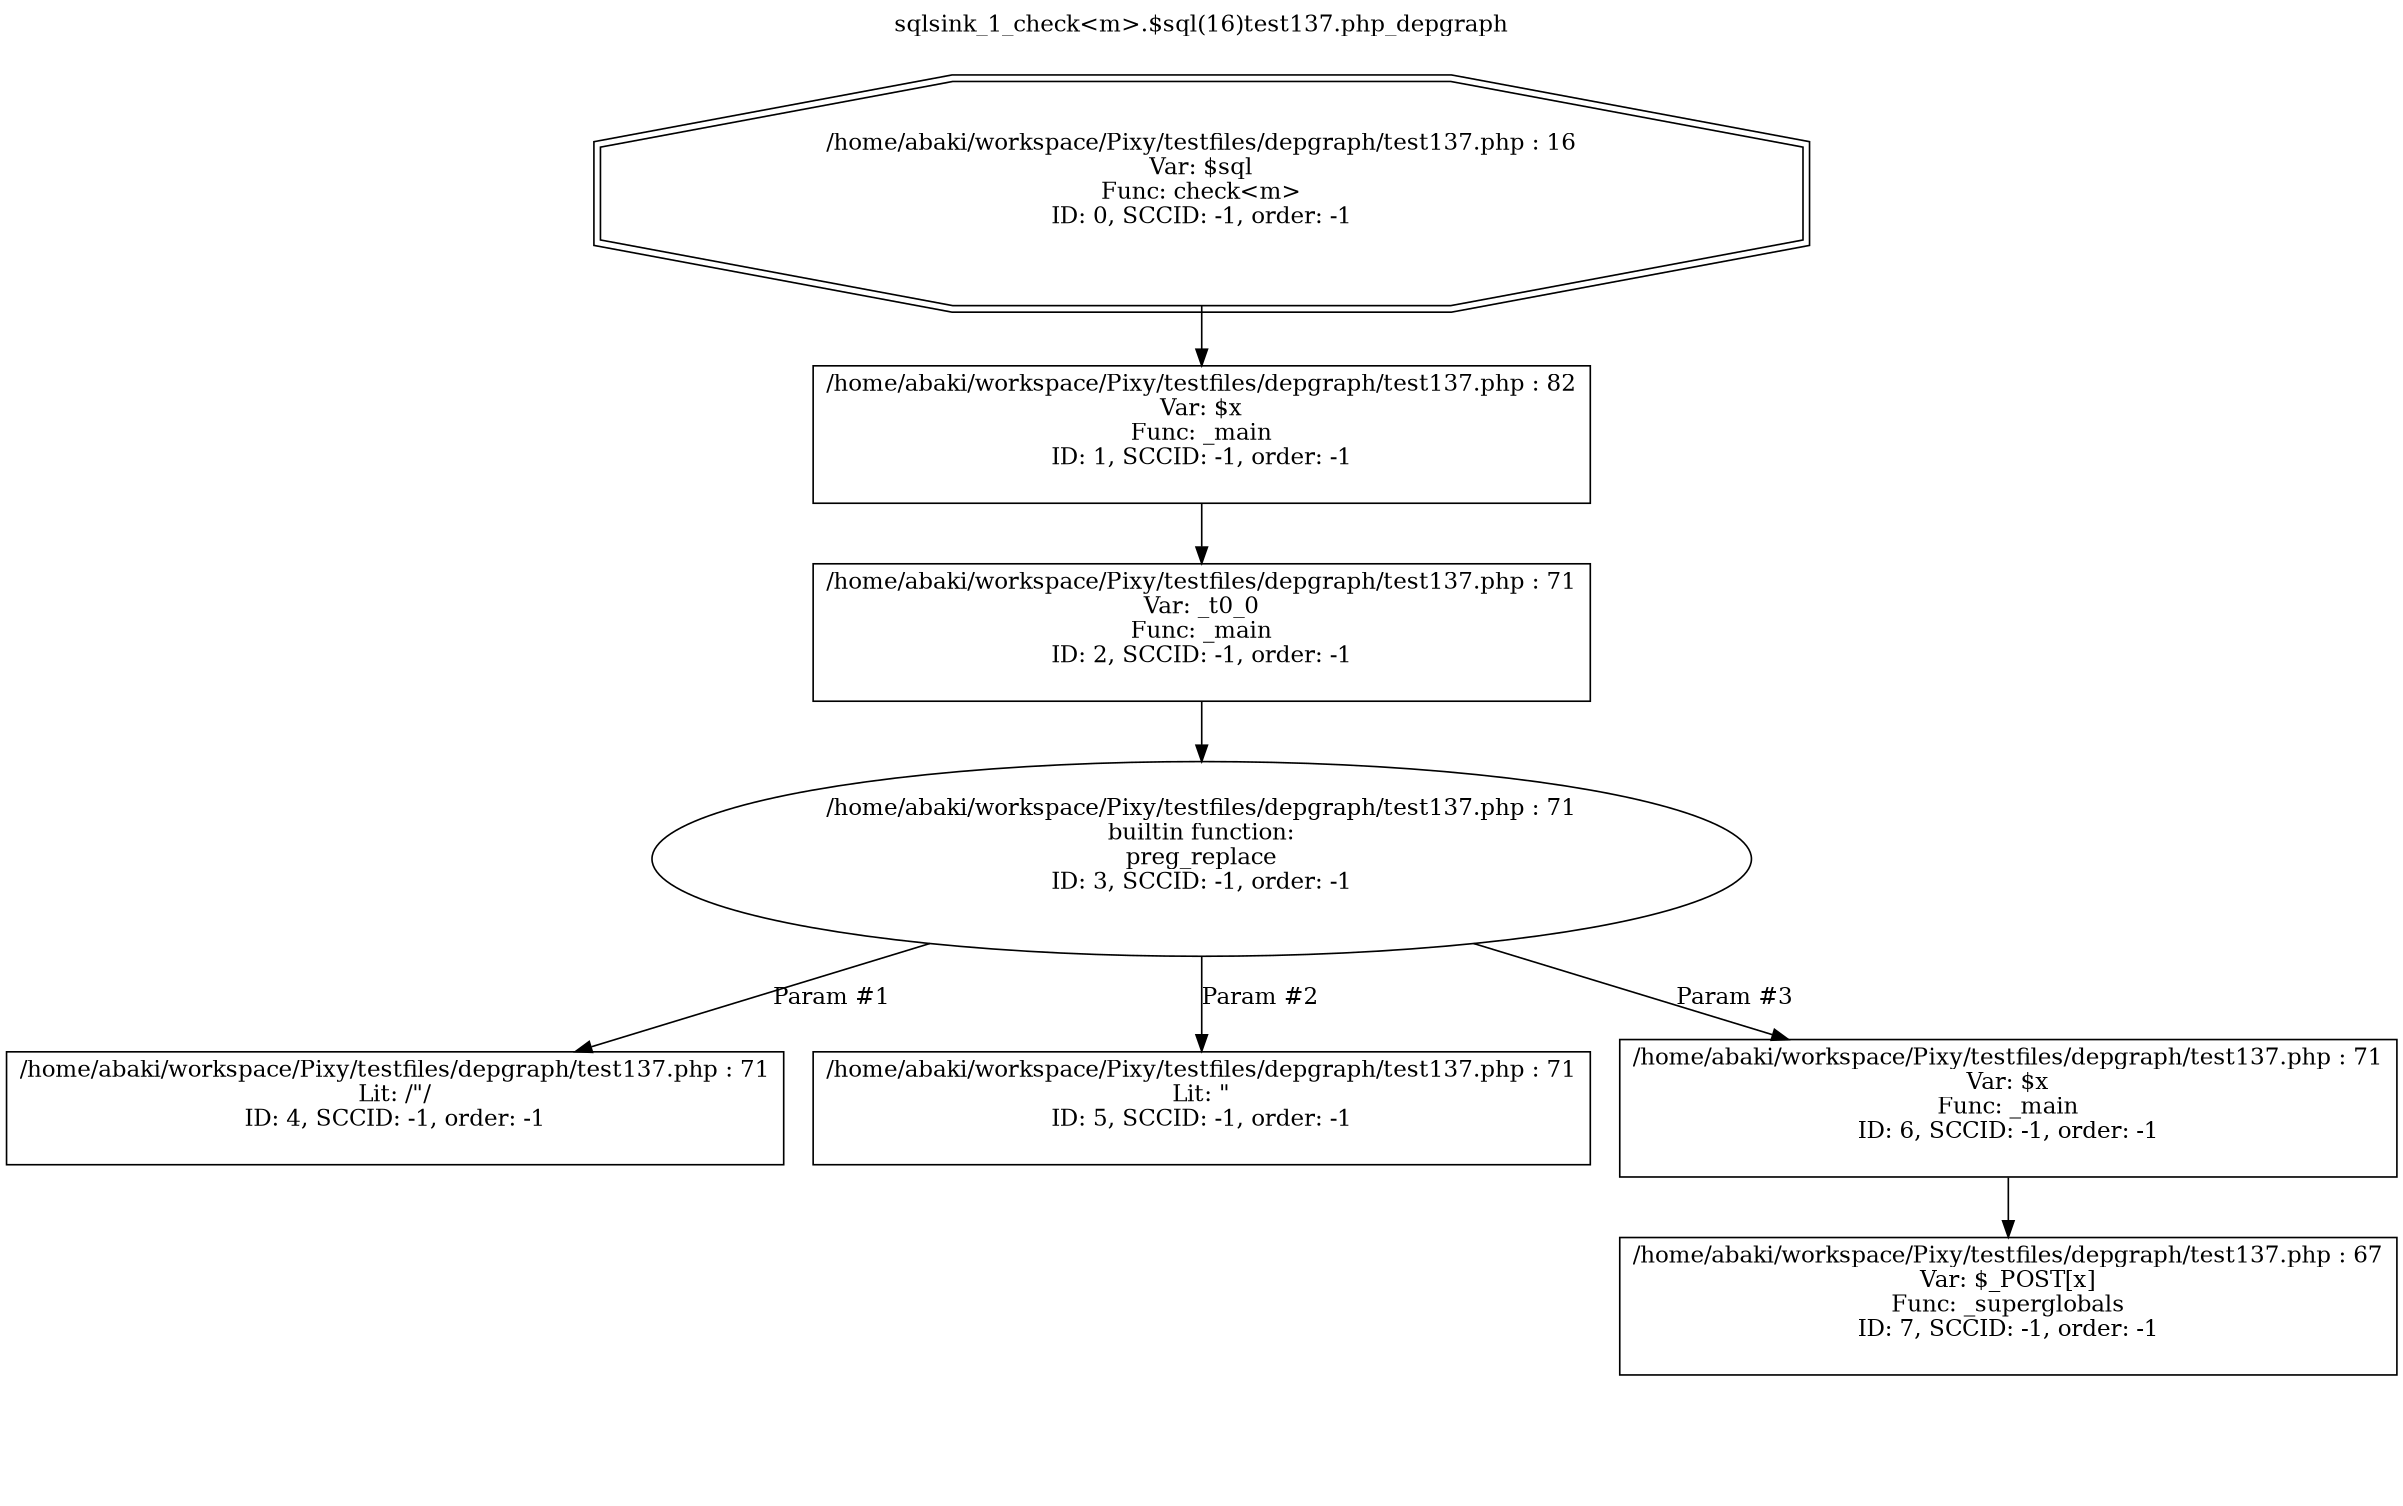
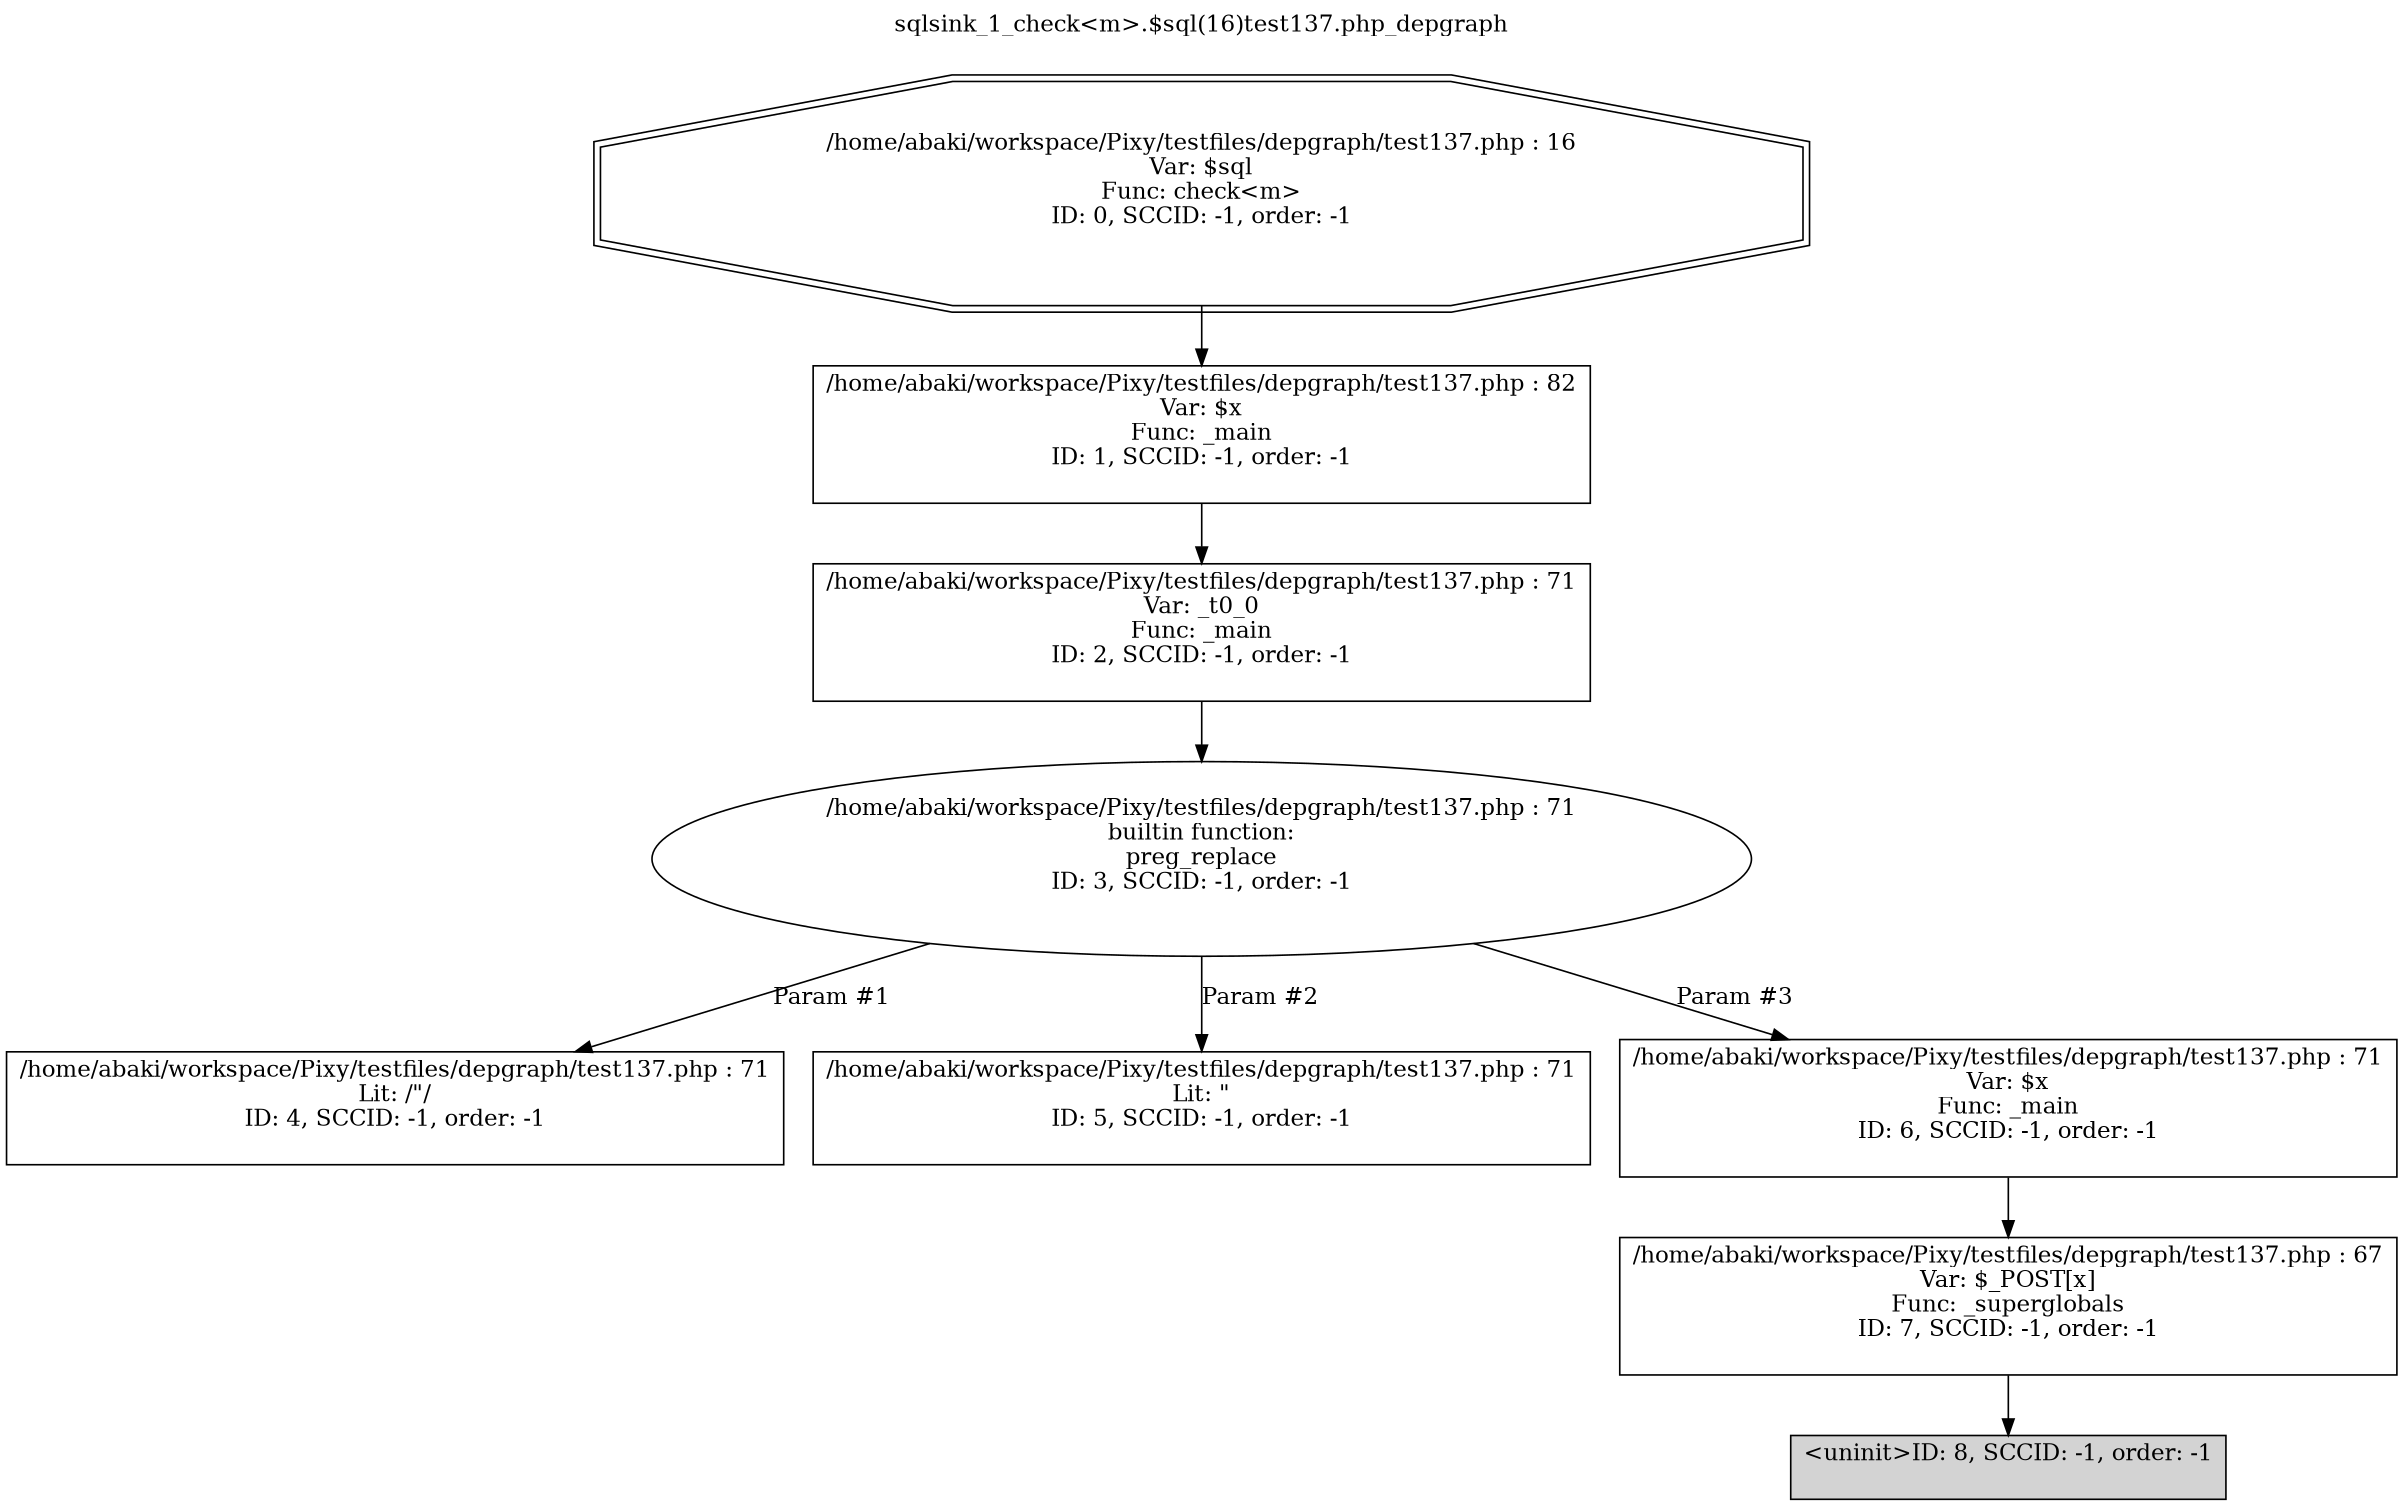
node "<uninit>ID: 8, SCCID: -1, order: -1": added
